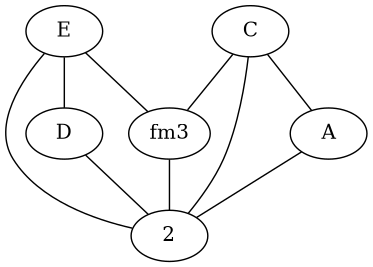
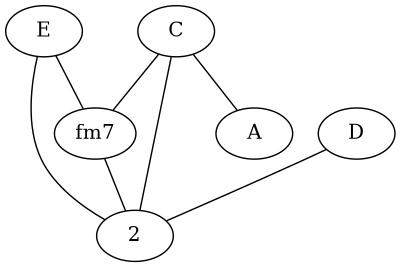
edge "E" -- "D": removed
node "fm3": label "fm3" -> "fm7"
edge "A" -- "2": removed
